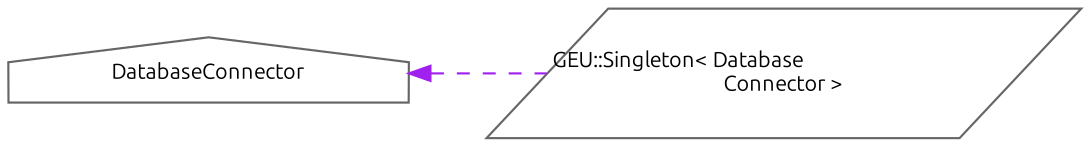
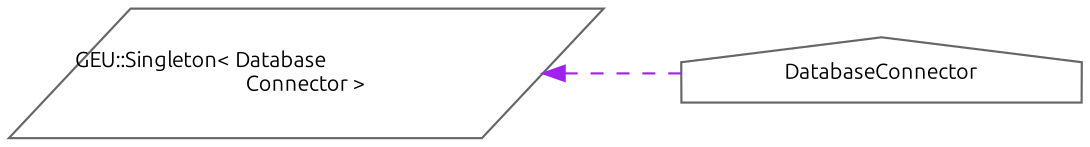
edge "GEU::Singleton< Database Connector >" -> "DatabaseConnector": reversed
